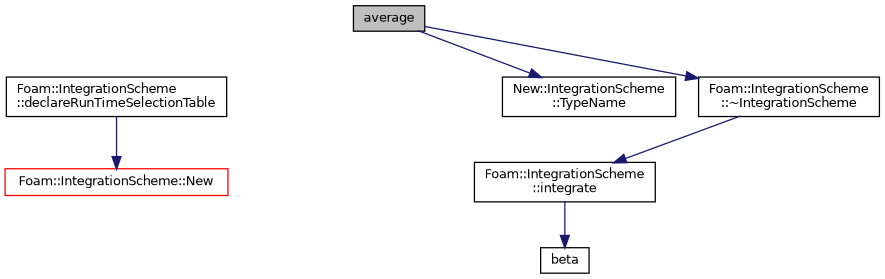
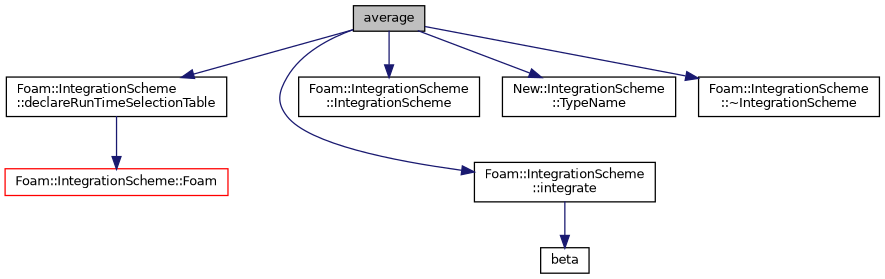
edge "average" -> "Foam::IntegrationScheme ::declareRunTimeSelectionTable": added
node "Foam::IntegrationScheme ::IntegrationScheme": added
edge "Foam::IntegrationScheme ::~IntegrationScheme" -> "Foam::IntegrationScheme ::integrate": now "average" -> "Foam::IntegrationScheme ::integrate"
node "Foam::IntegrationScheme::New": label "Foam::IntegrationScheme::New" -> "Foam::IntegrationScheme::Foam"
